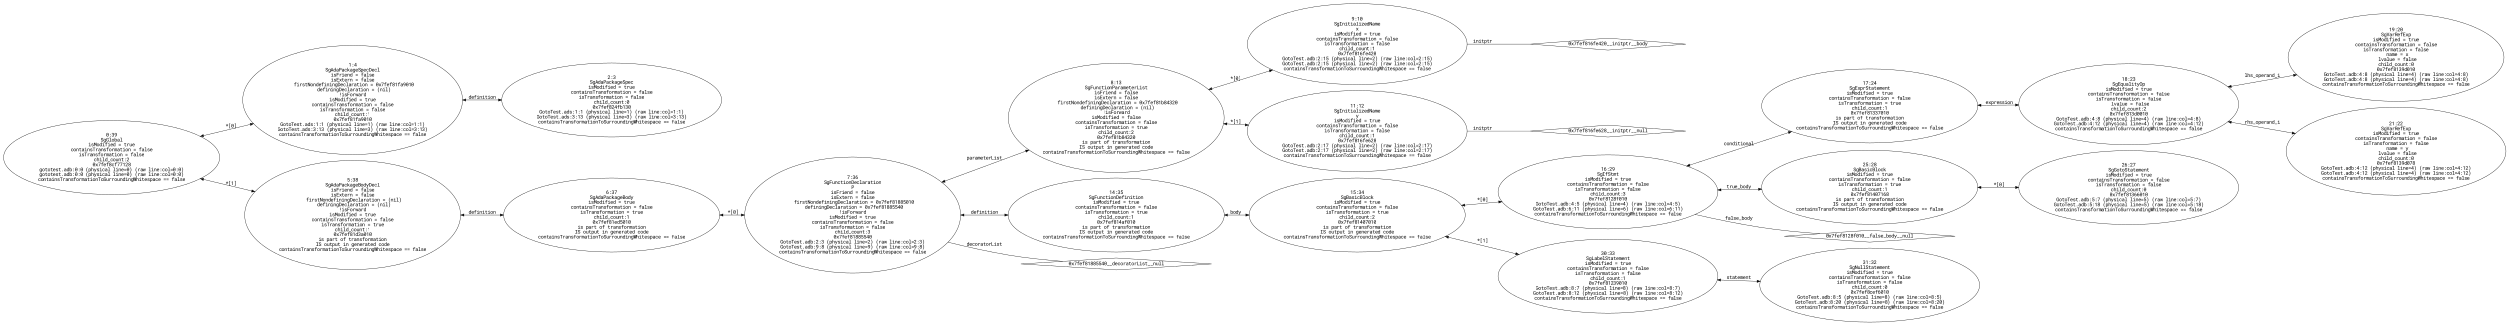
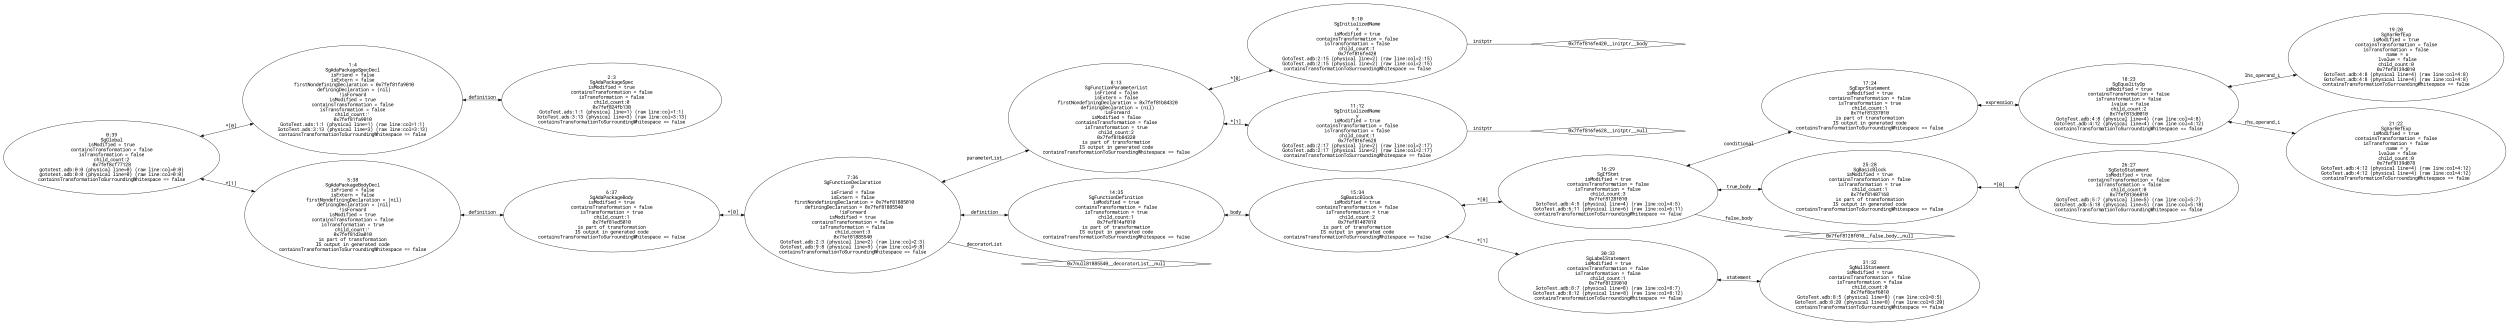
node "0x7fef81885540__decoratorList__null": label "0x7fef81885540__decoratorList__null" -> "0x7null81885540__decoratorList__null"
